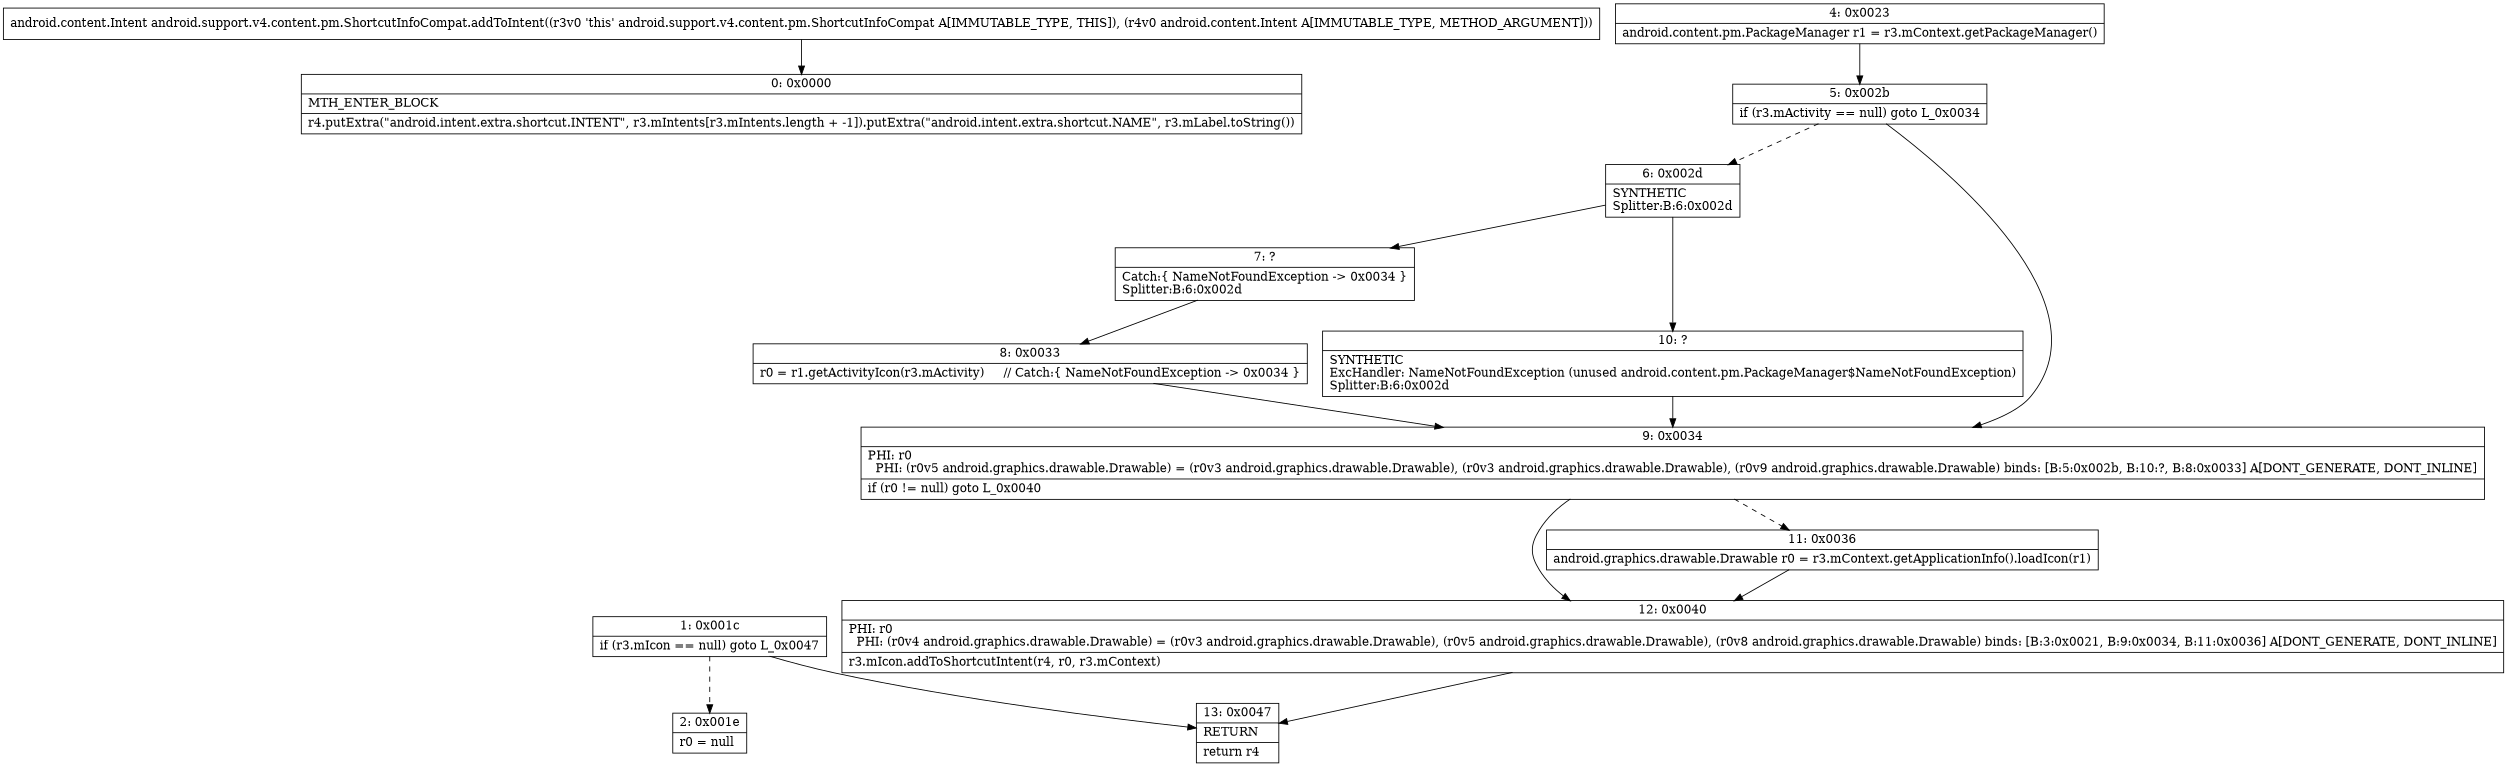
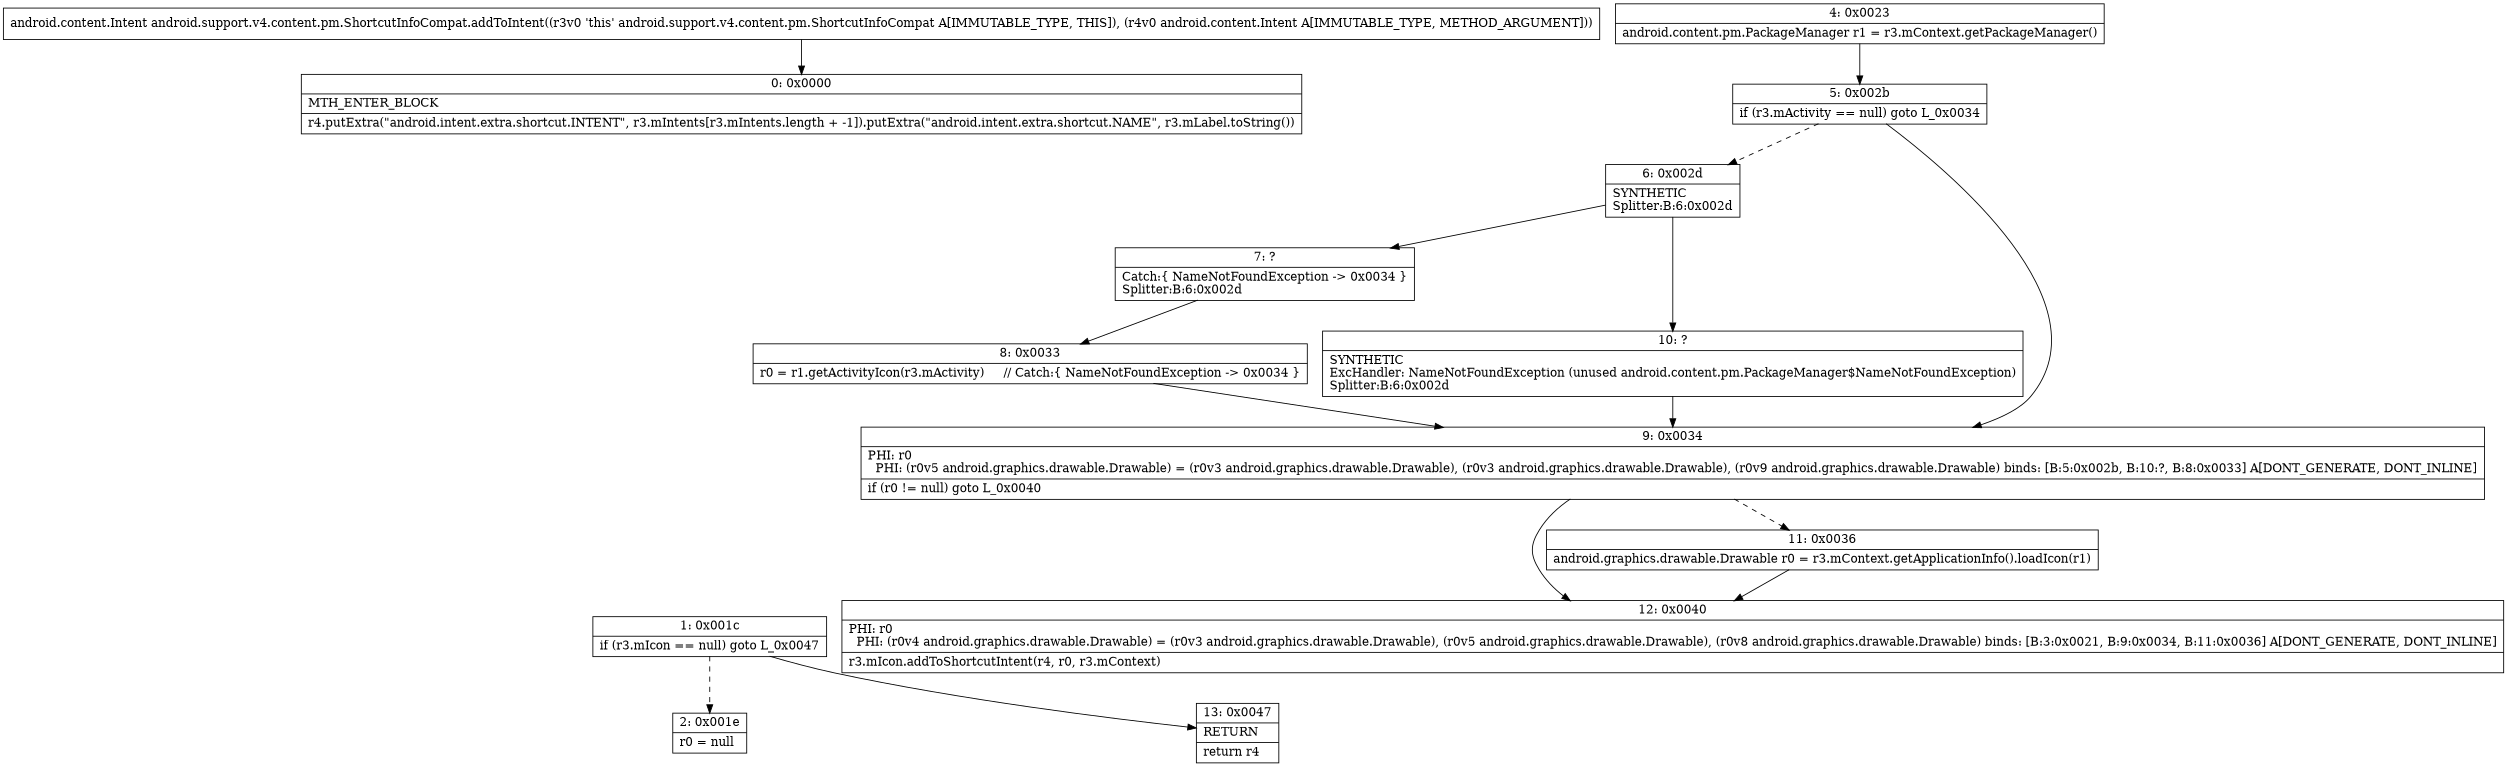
edge "12: 0x0040" -> "13: 0x0047": removed
